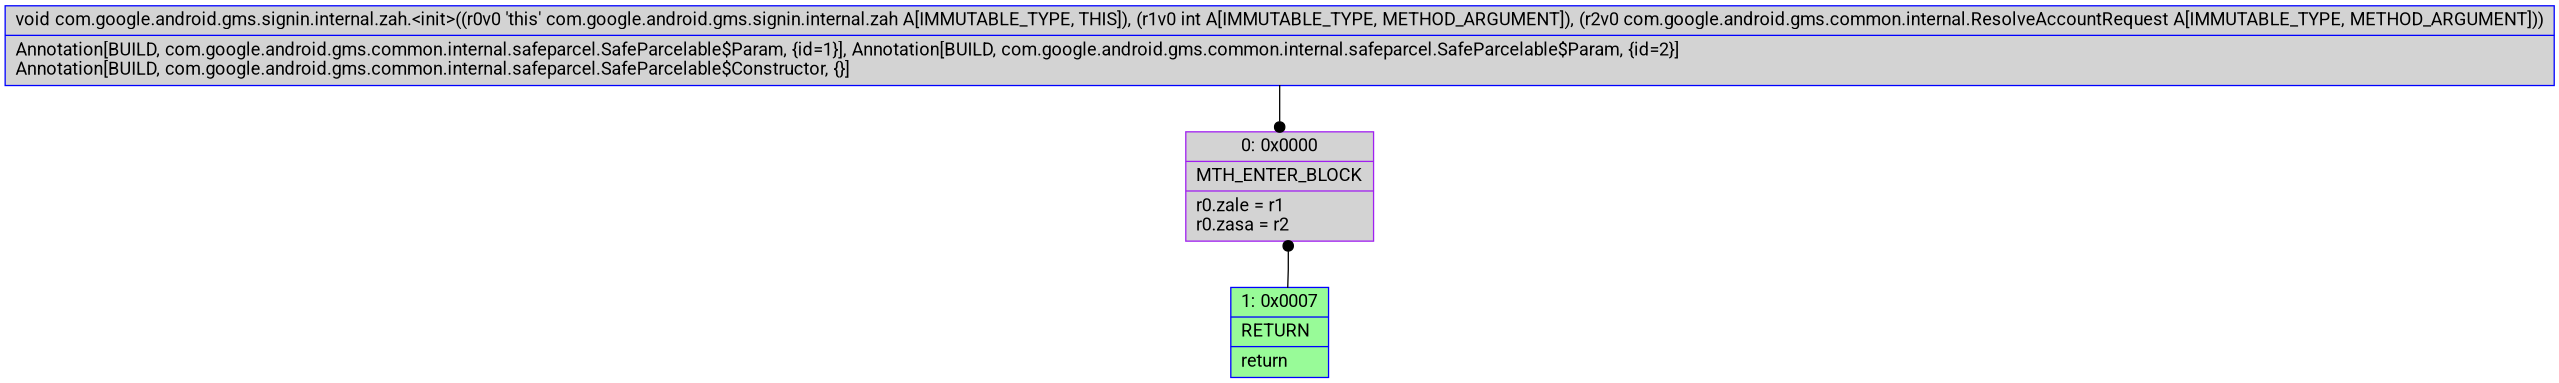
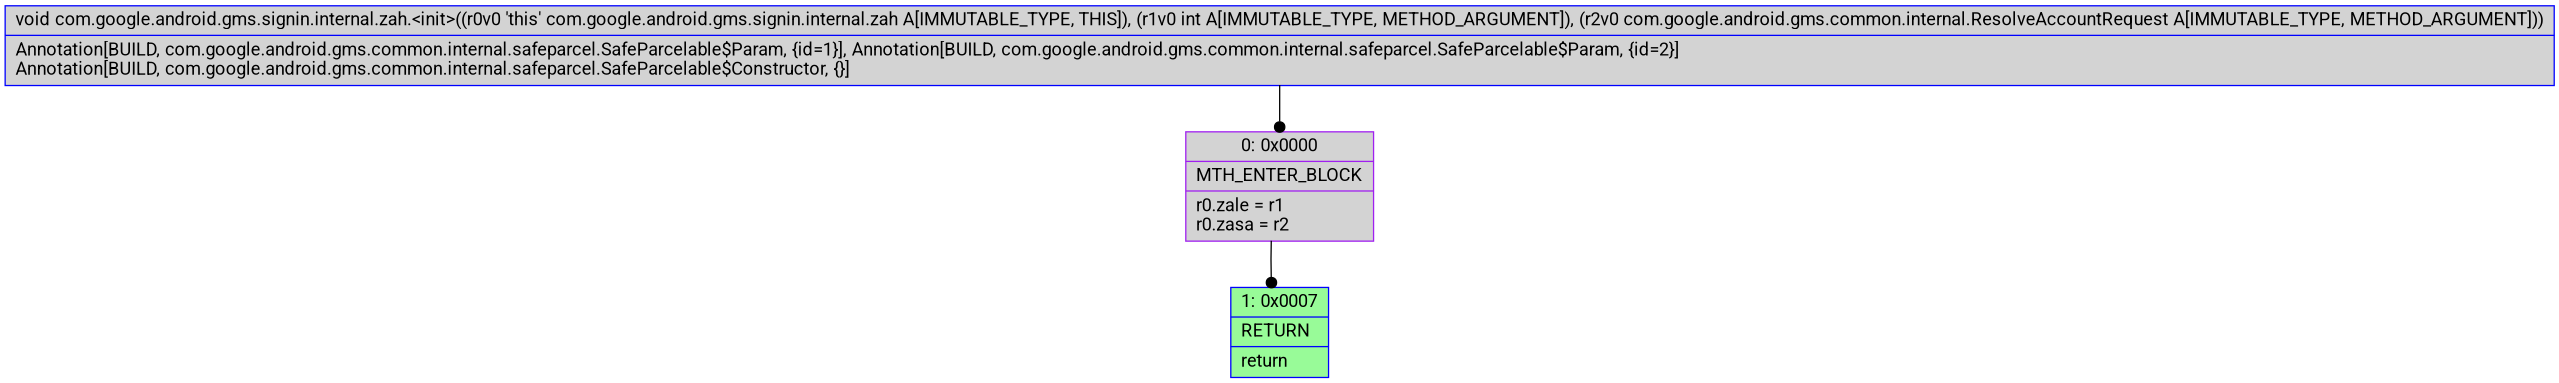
edge "1: 0x0007" -> "0: 0x0000": reversed
